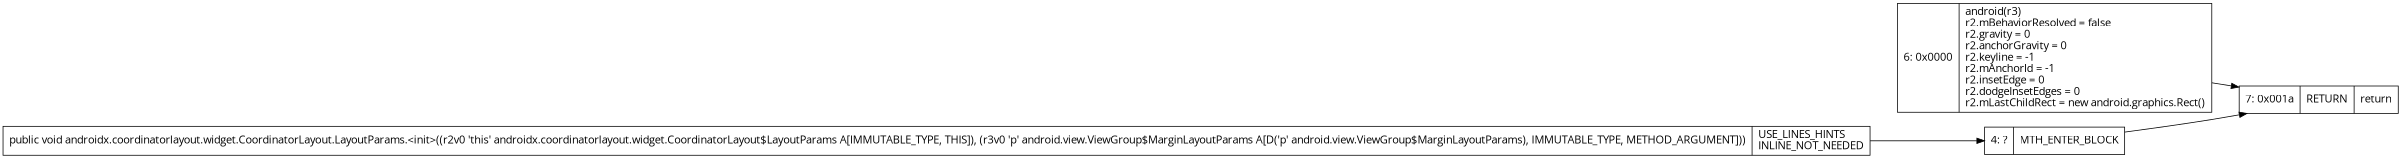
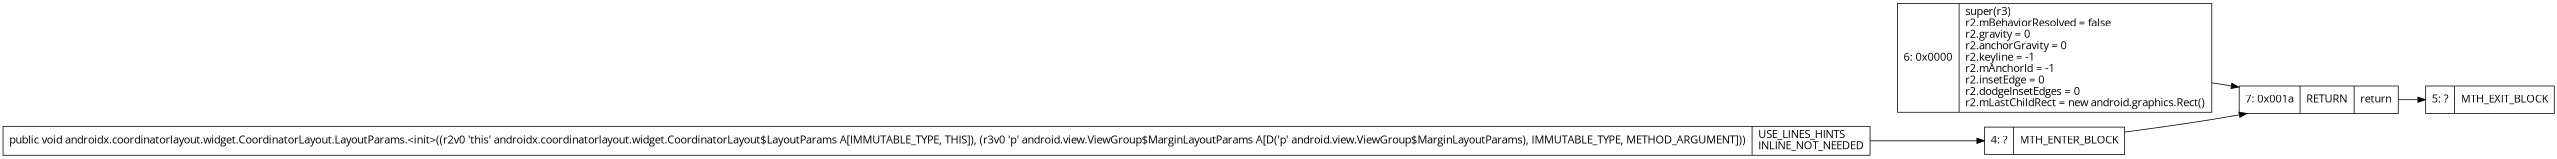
node "6: 0x0000": text "android(r3)" -> "super(r3)"
node "5: ?": added
